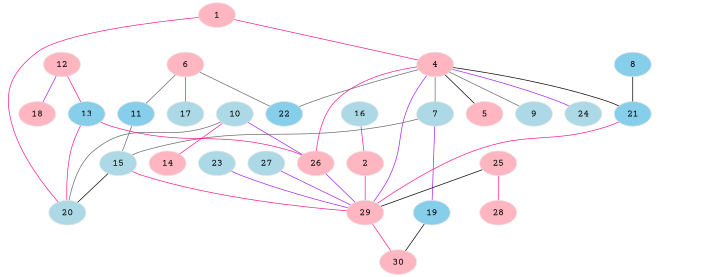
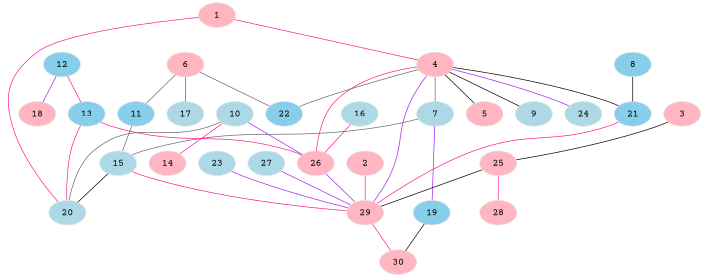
node "12": fillcolor lightpink -> skyblue
edge "4" -- "9": color gray40 -> black
node "3": added
edge "16" -- "2": now "16" -- "26"
